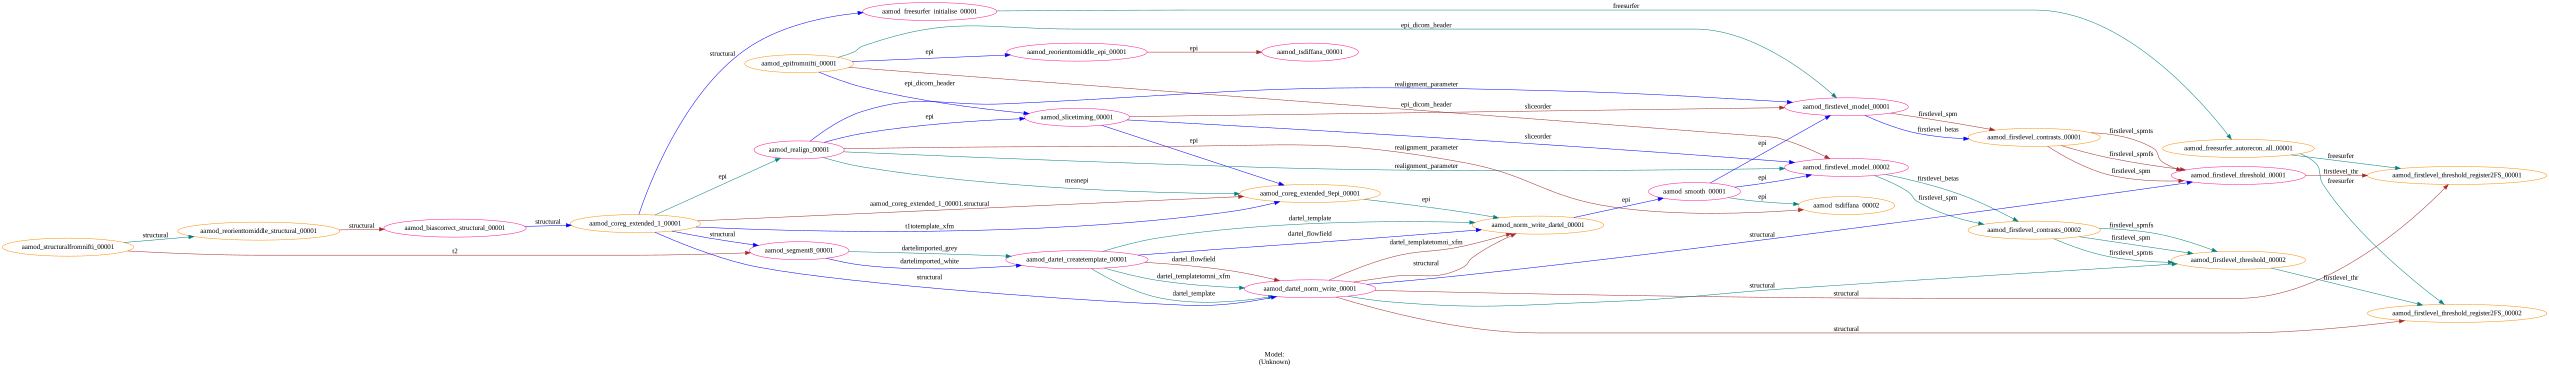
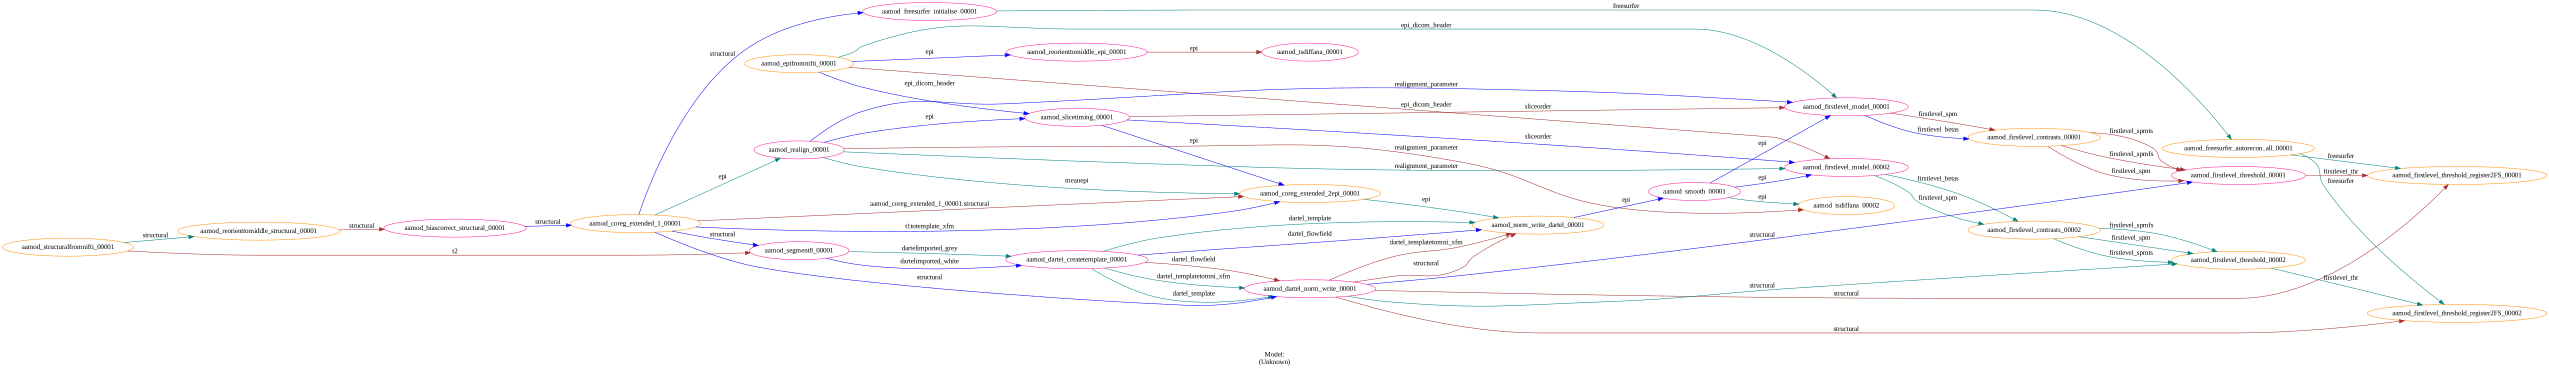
node "aamod_coreg_extended_9epi_00001": label "aamod_coreg_extended_9epi_00001" -> "aamod_coreg_extended_2epi_00001"
